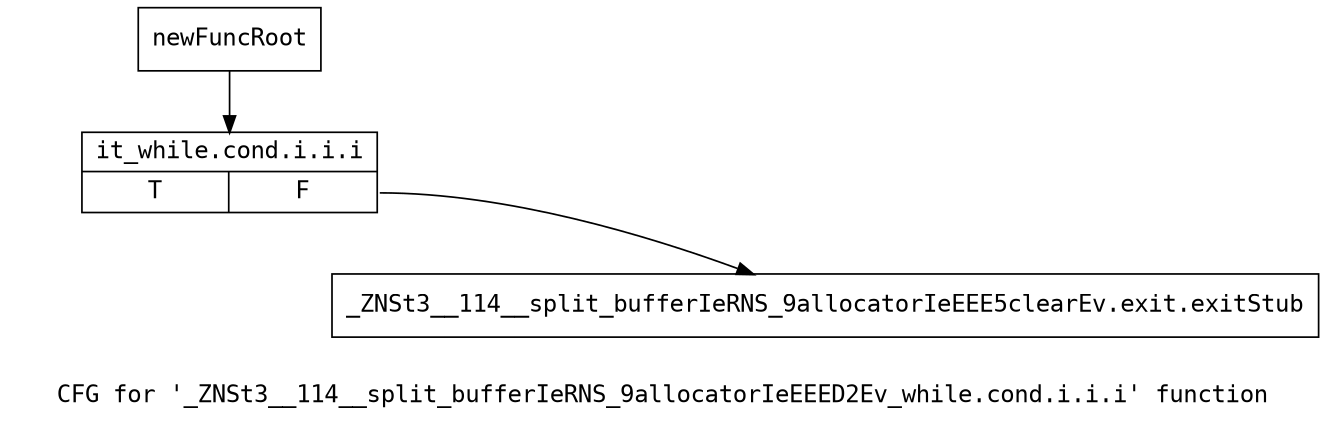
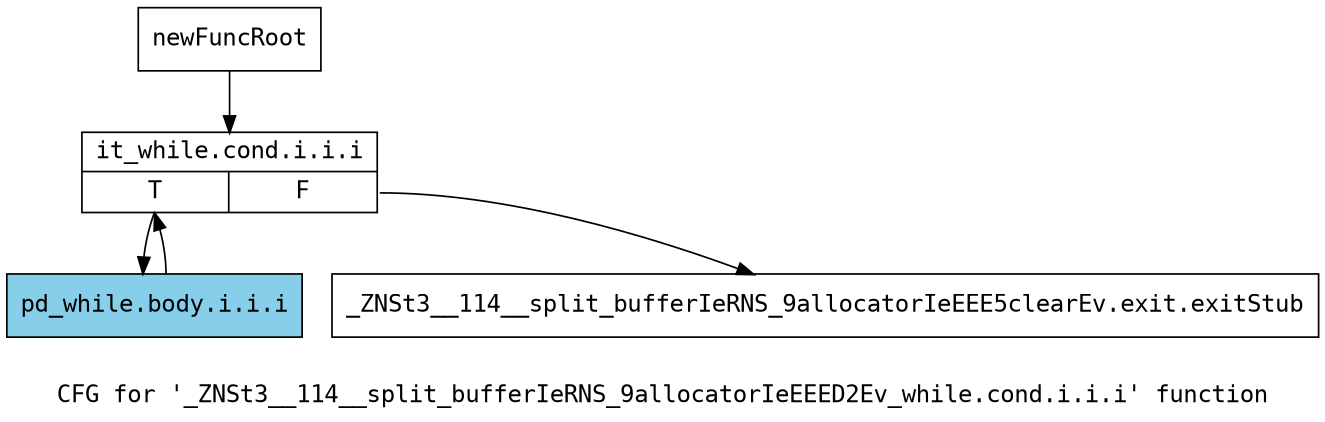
node "pd_while.body.i.i.i": added
